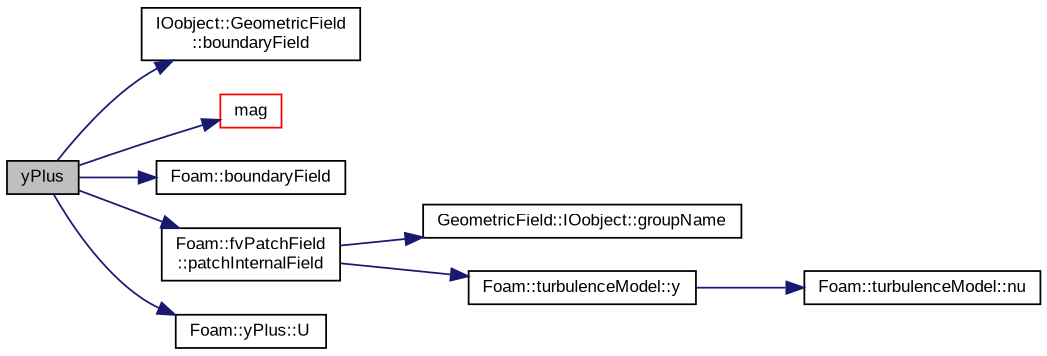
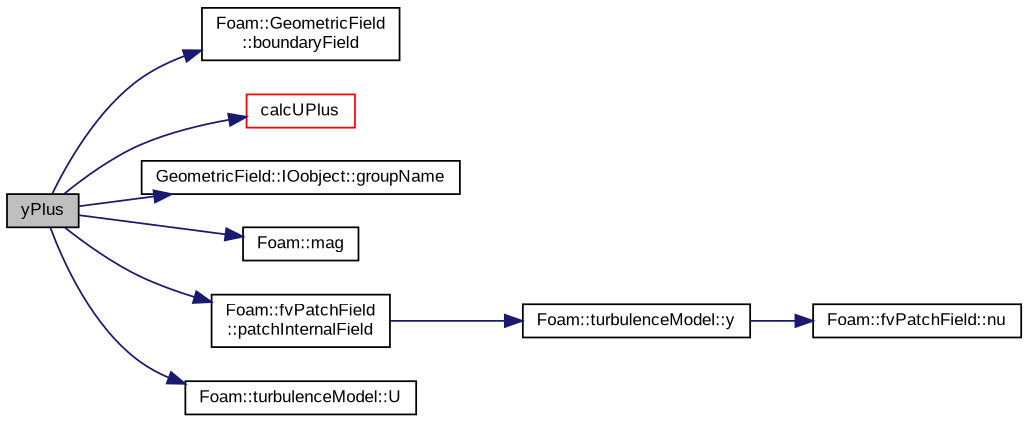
node "IOobject::GeometricField ::boundaryField": label "IOobject::GeometricField ::boundaryField" -> "Foam::GeometricField ::boundaryField"
node "mag": label "mag" -> "calcUPlus"
node "Foam::boundaryField": label "Foam::boundaryField" -> "Foam::mag"
edge "Foam::fvPatchField ::patchInternalField" -> "GeometricField::IOobject::groupName": now "yPlus" -> "GeometricField::IOobject::groupName"
node "Foam::turbulenceModel::nu": label "Foam::turbulenceModel::nu" -> "Foam::fvPatchField::nu"
node "Foam::yPlus::U": label "Foam::yPlus::U" -> "Foam::turbulenceModel::U"
